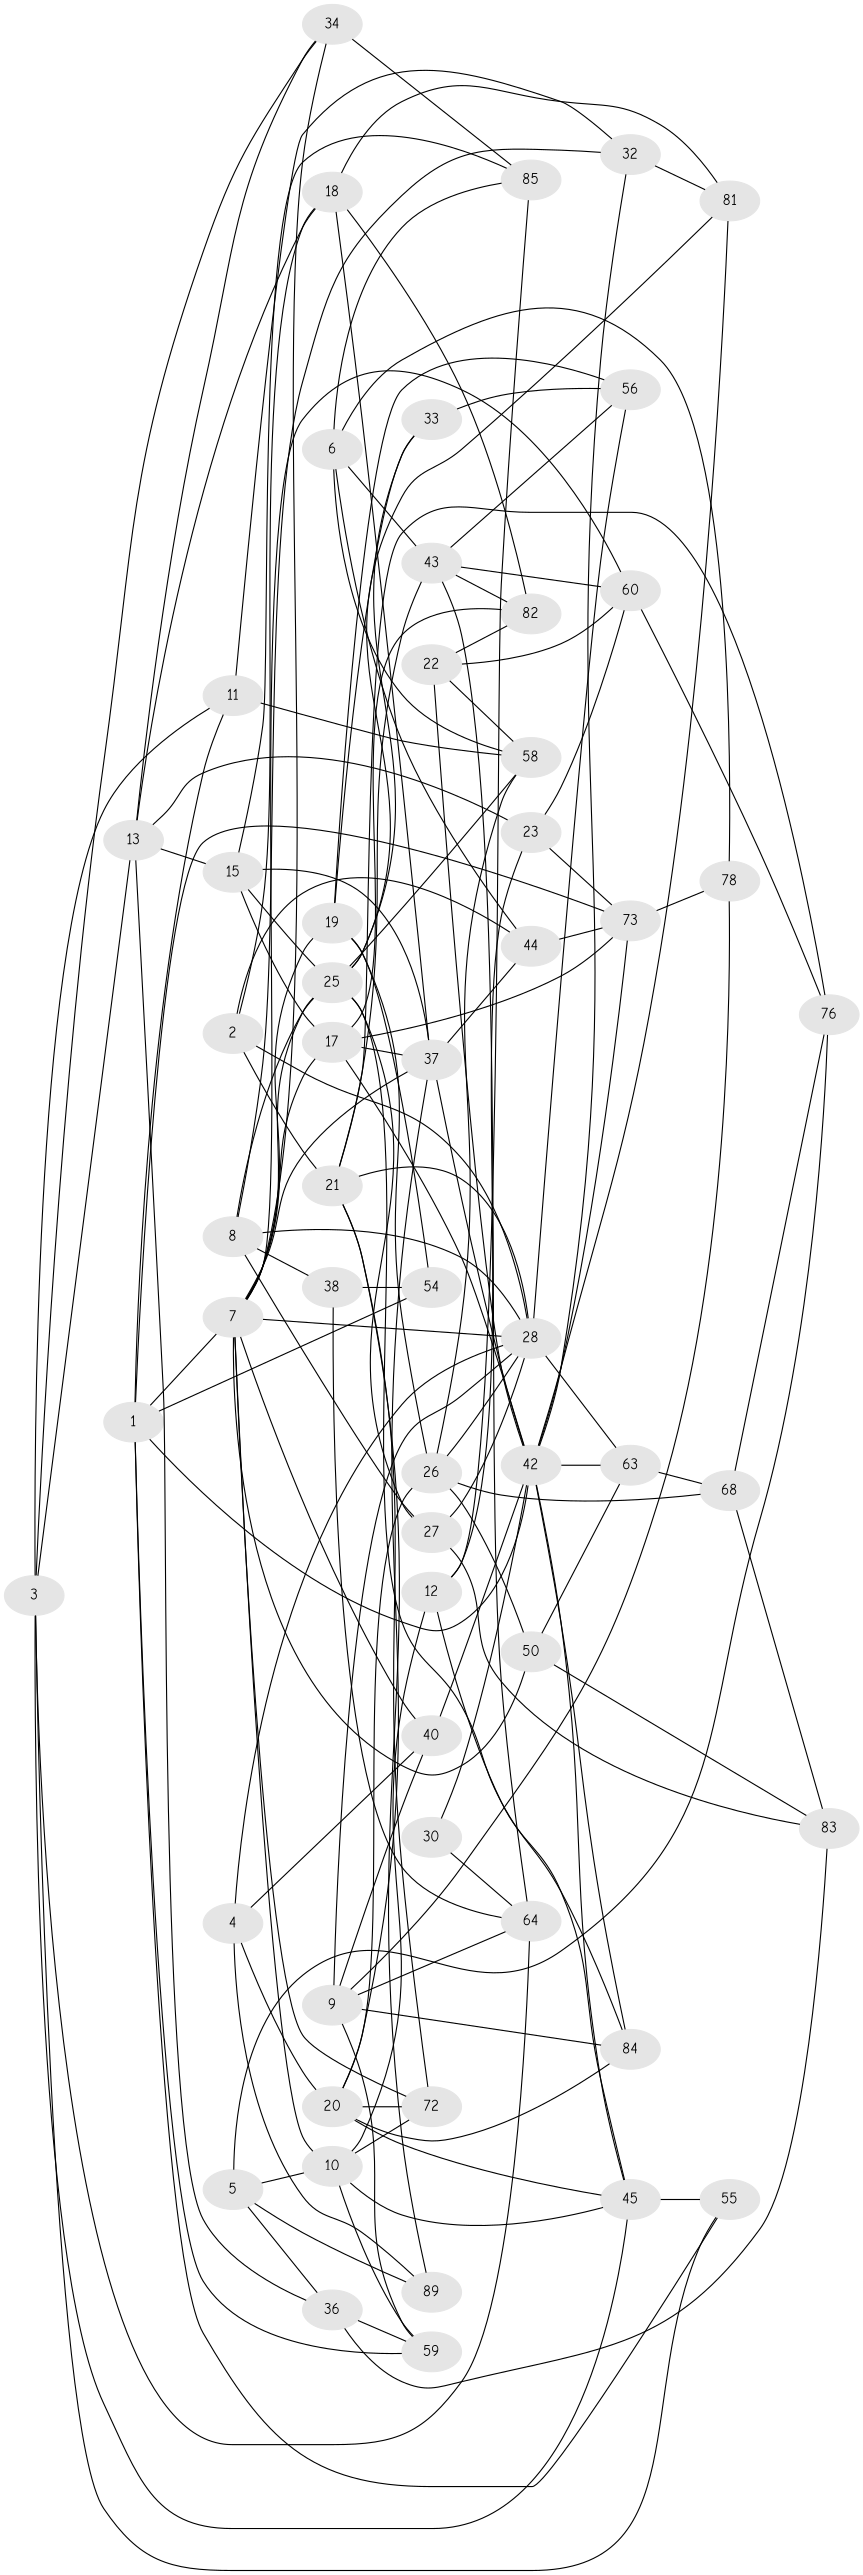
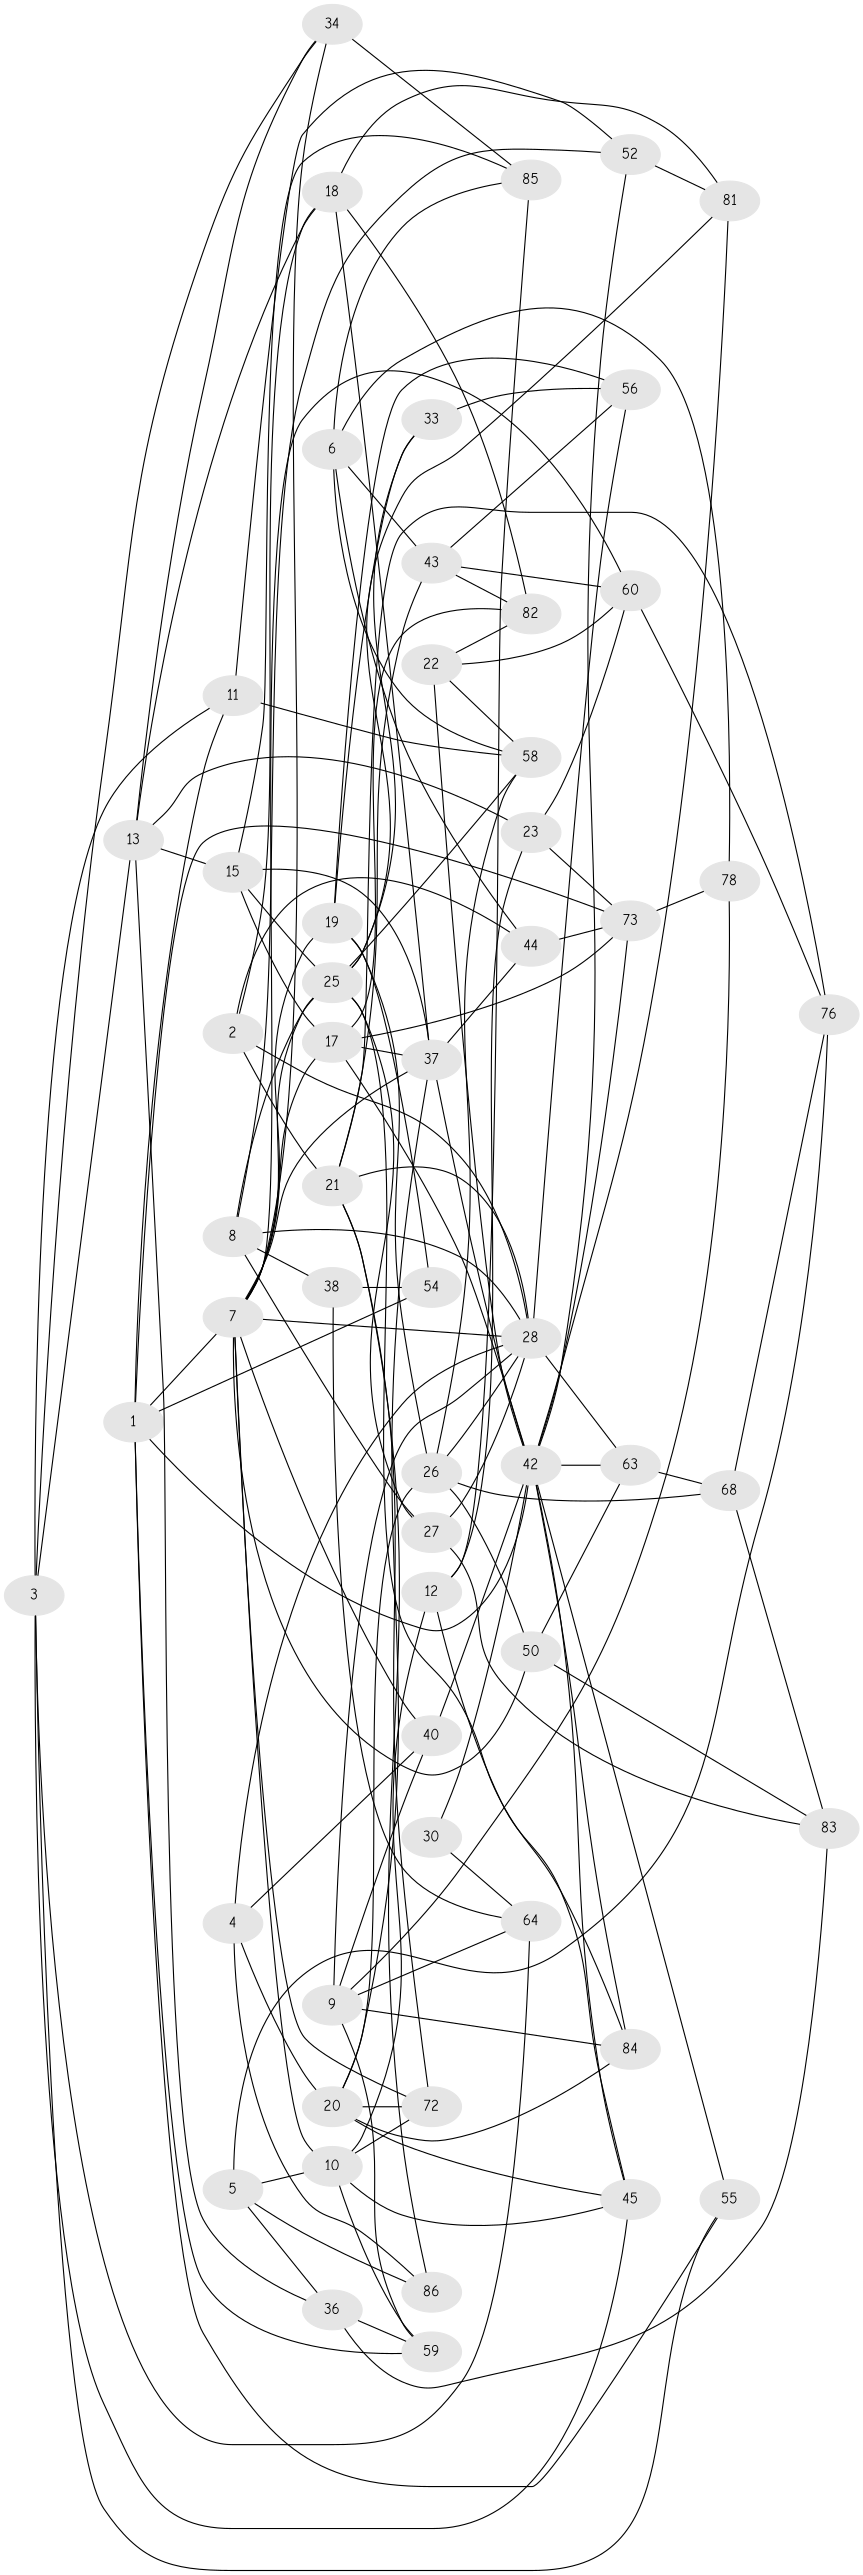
node "32": label "32" -> "52"
edge "43" -- "64": removed
edge "45" -- "55": now "42" -- "55"
node "89": label "89" -> "86"
